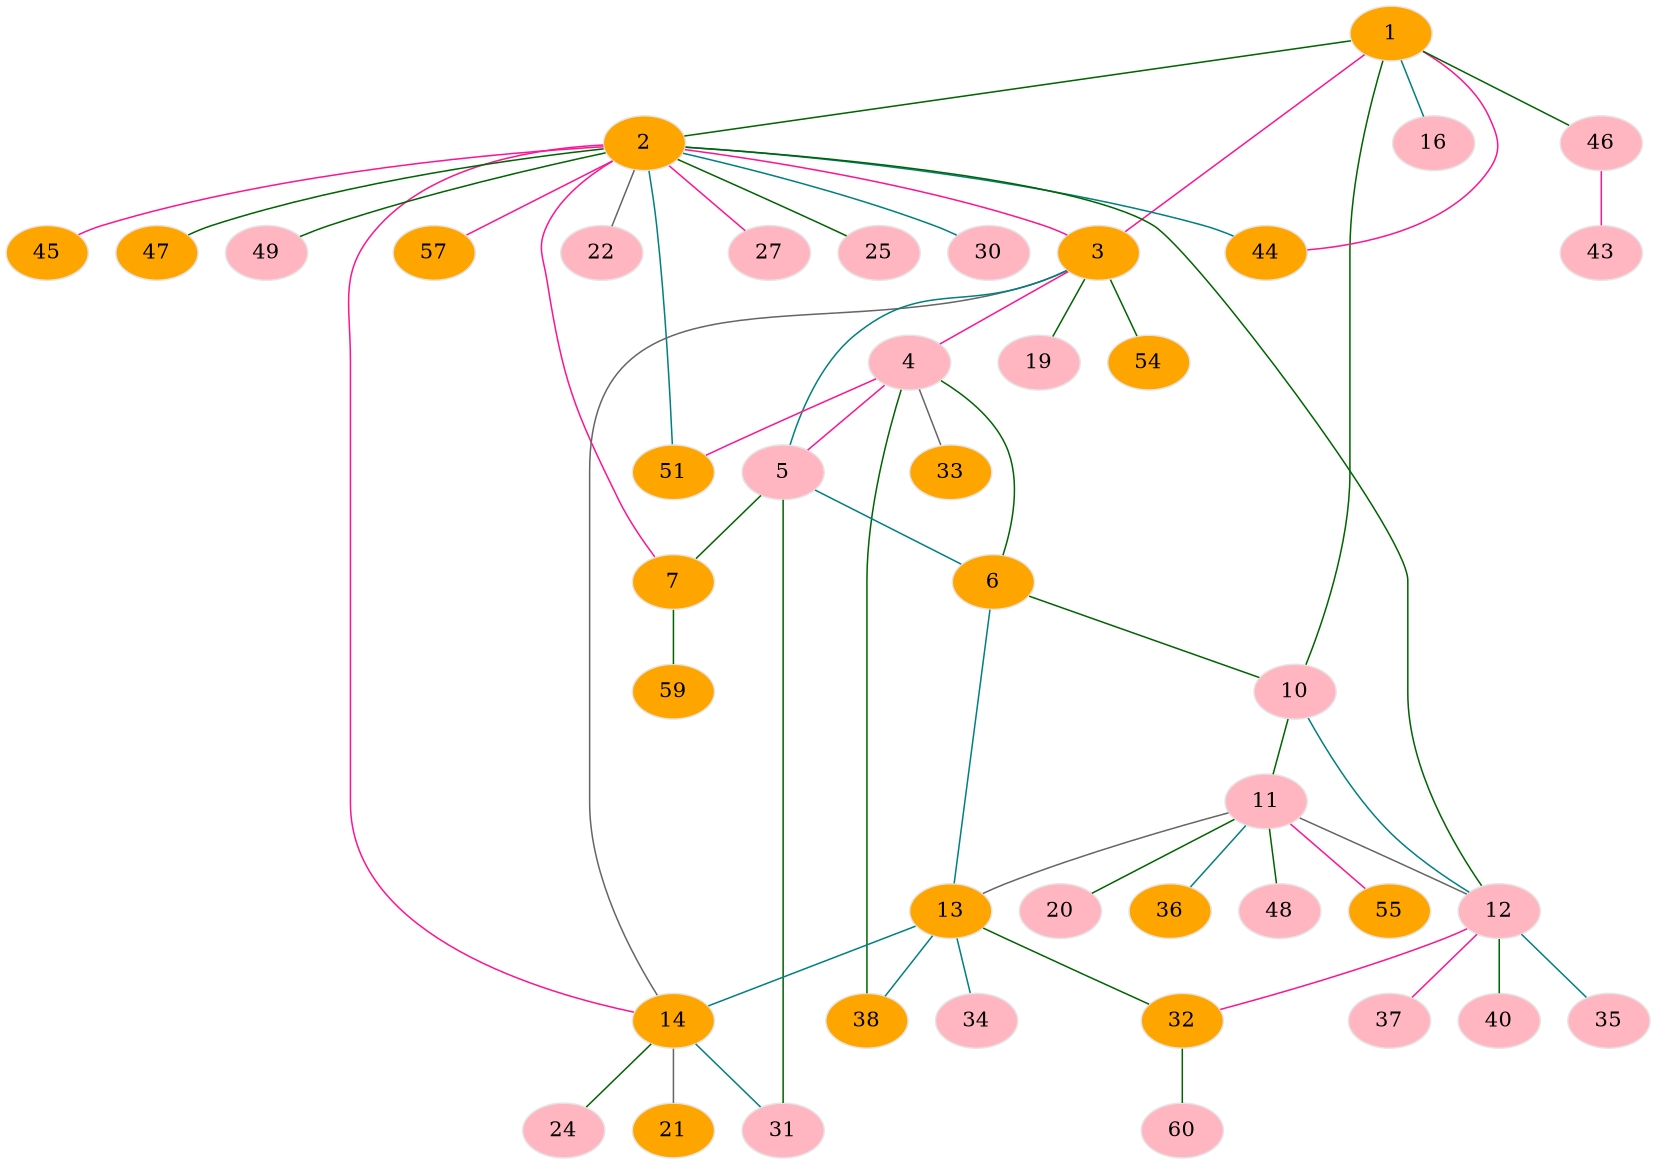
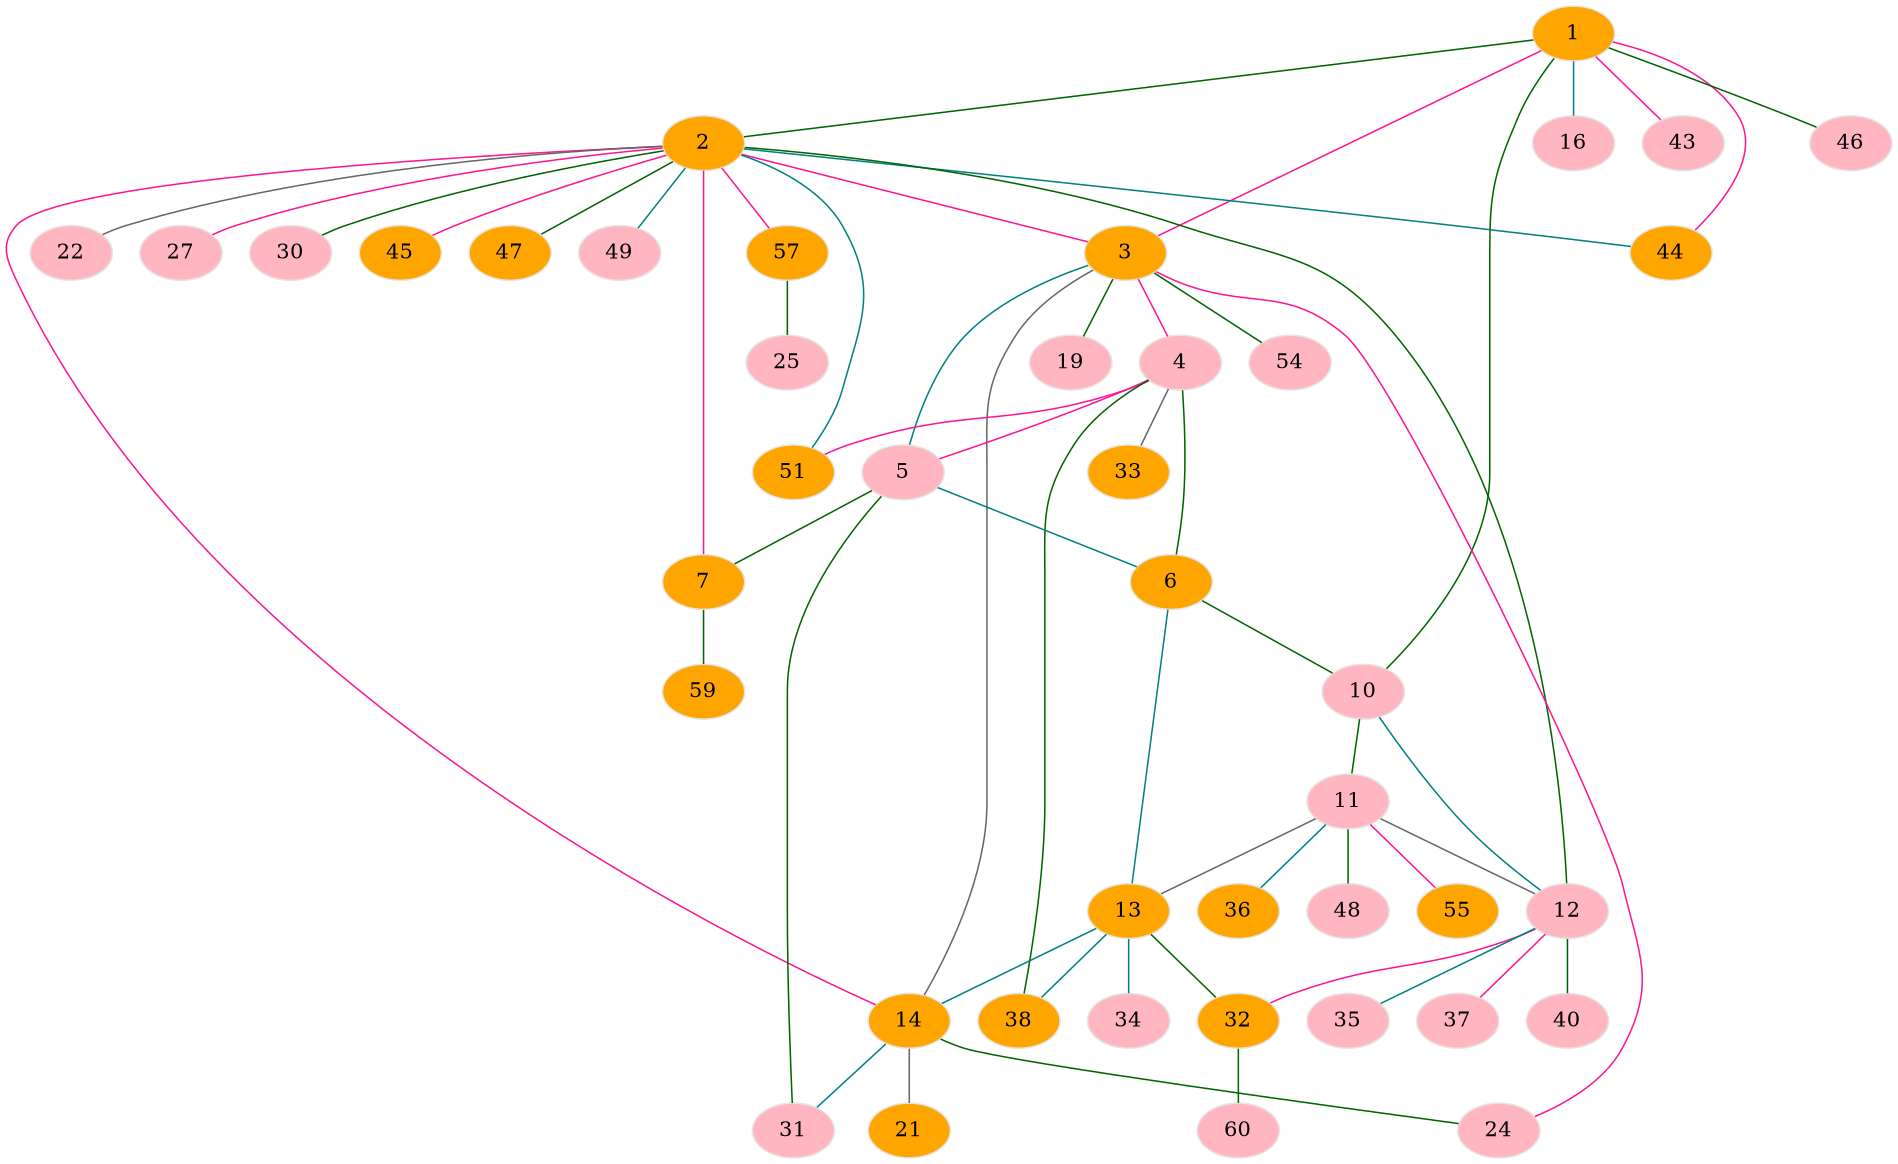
edge "2" -- "30": color teal -> darkgreen
edge "2" -- "49": color darkgreen -> teal
edge "2" -- "25": now "57" -- "25"
edge "46" -- "43": now "1" -- "43"
node "54": fillcolor orange -> lightpink
edge "3" -- "24": added
node "20": removed
